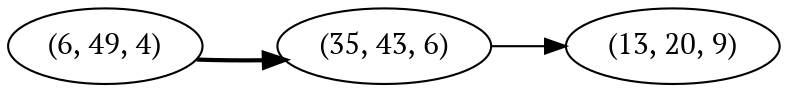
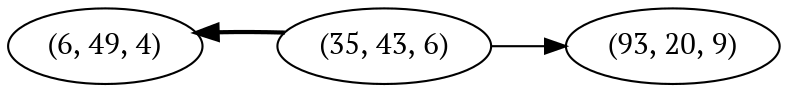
node "(13, 20, 9)": label "(13, 20, 9)" -> "(93, 20, 9)"
edge "(6, 49, 4)" -> "(35, 43, 6)": reversed
